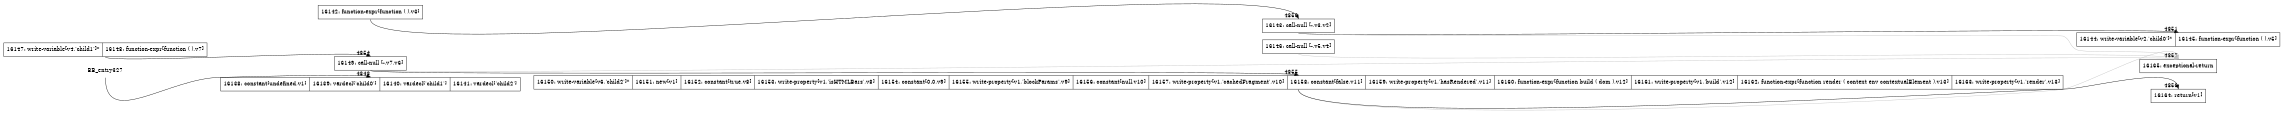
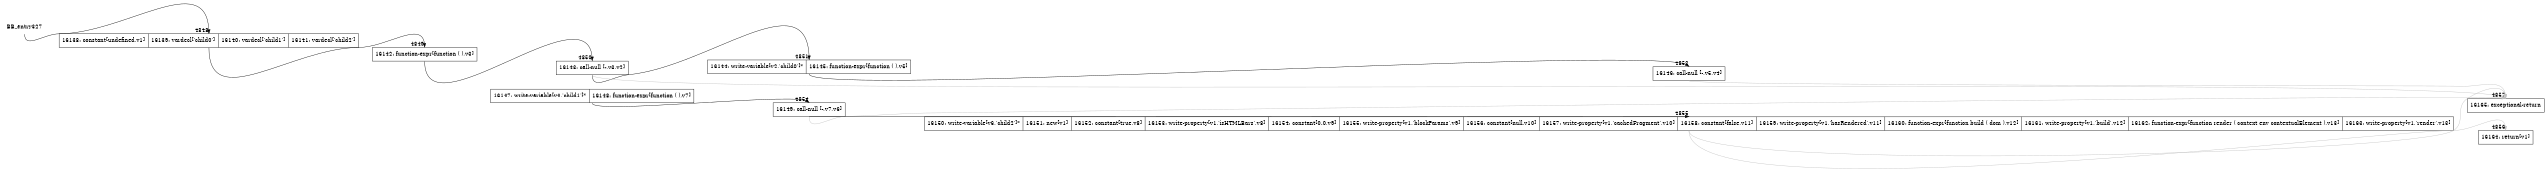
edge "16138: constant[undefined,v1]" -> "16142: function-expr[function ( ),v3]": added
edge "16144: write-variable[v2,'child0']*" -> "16146: call-null [-,v5,v4]": added
edge "16150: write-variable[v6,'child2']*" -> "16164: return[v1]": color black -> gray
